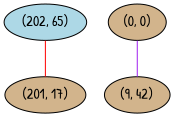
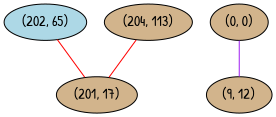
node "(204, 113)": added
node "(9, 42)": label "(9, 42)" -> "(9, 12)"
